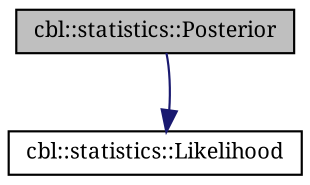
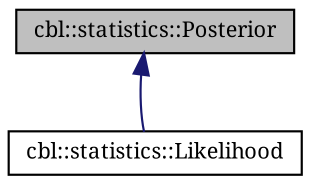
edge "cbl::statistics::Posterior" -> "cbl::statistics::Likelihood": reversed
